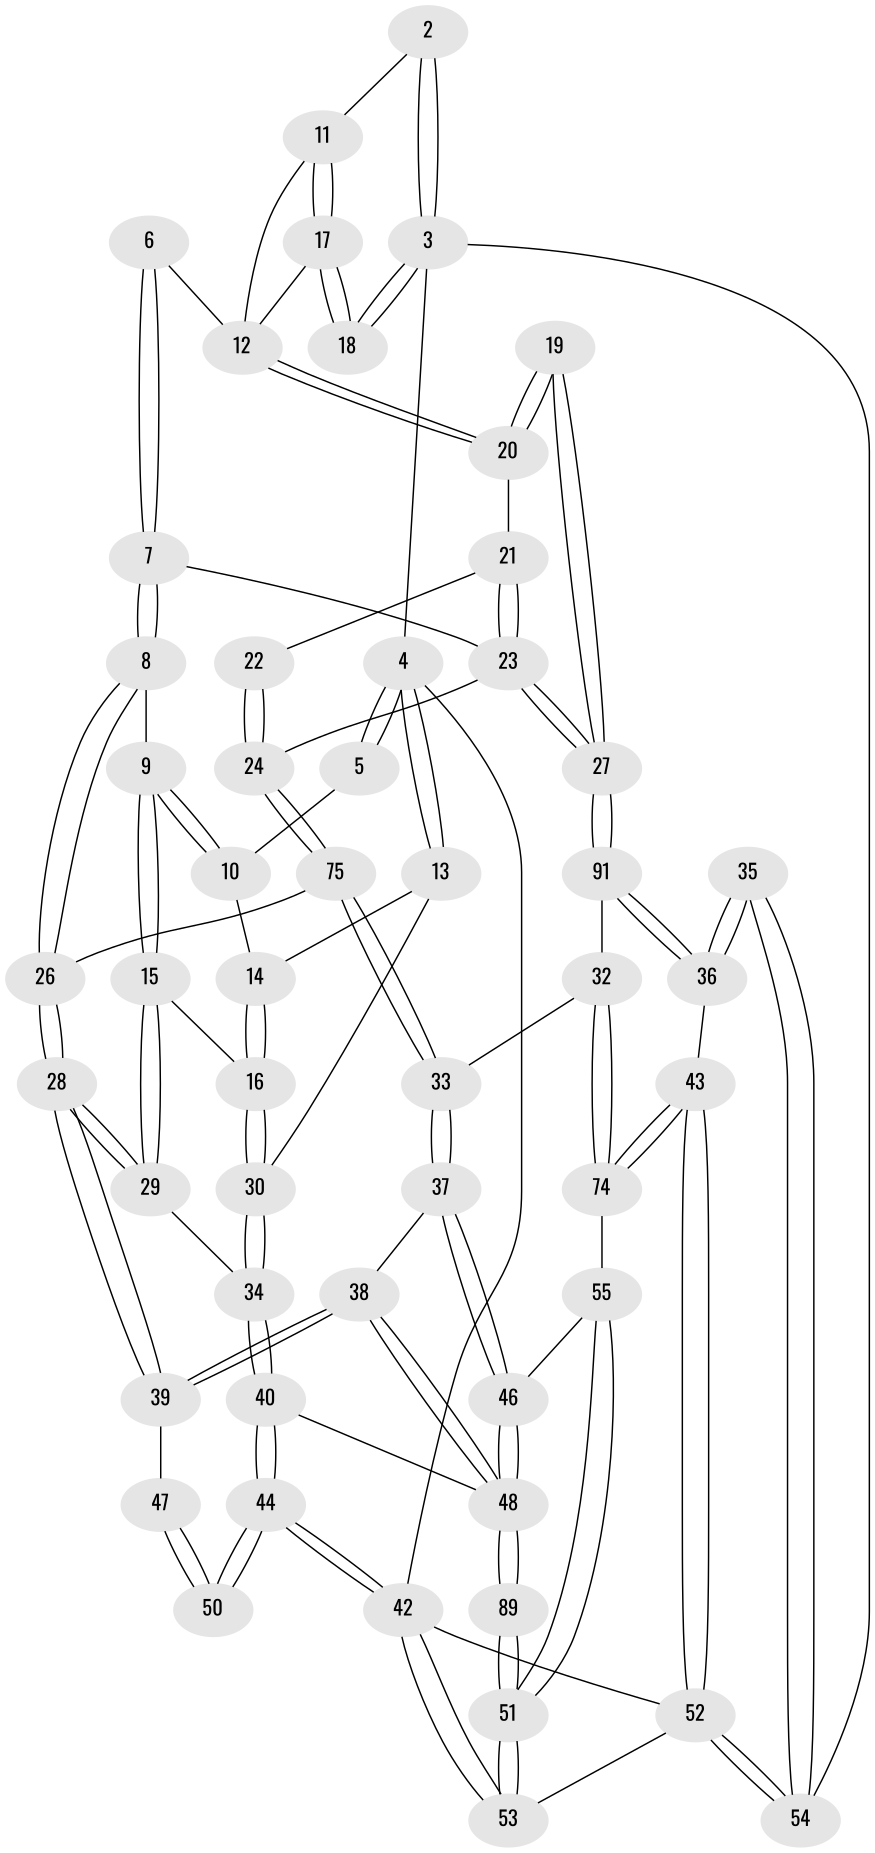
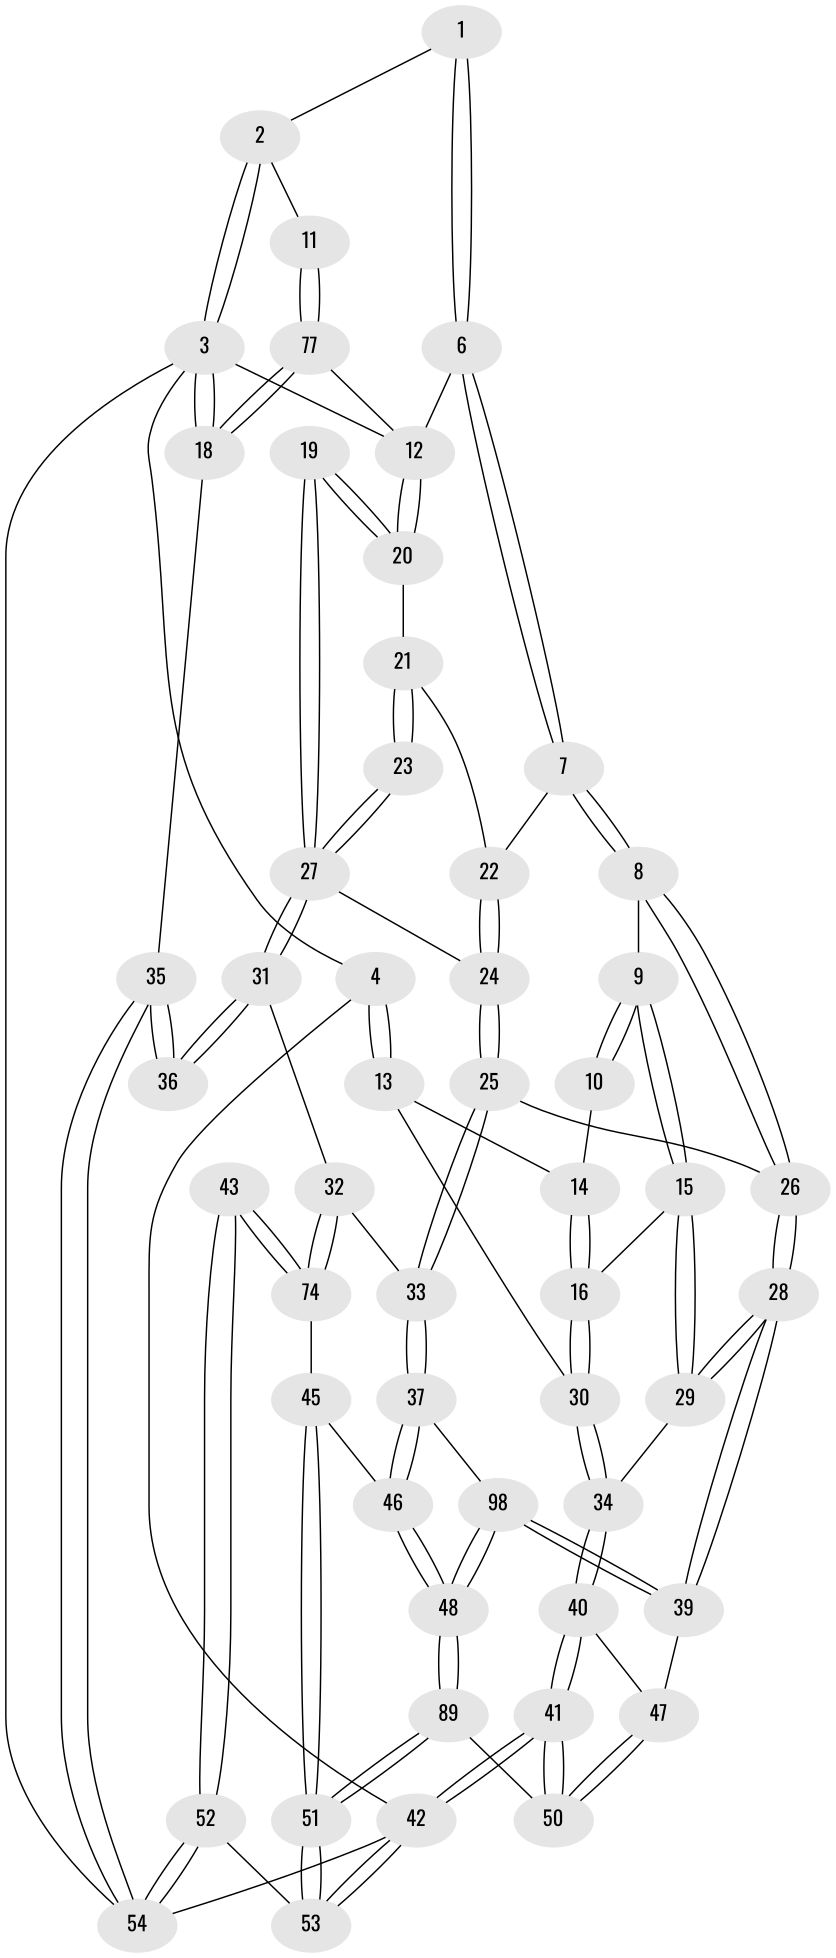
node "1": added
edge "11" -- "12": now "3" -- "12"
node "17": label "17" -> "77"
edge "7" -- "23": now "7" -- "22"
edge "18" -- "35": added
edge "23" -- "24": now "27" -- "24"
node "5": removed
node "75": label "75" -> "25"
node "91": label "91" -> "31"
edge "36" -- "43": removed
node "38": label "38" -> "98"
node "55": label "55" -> "45"
edge "40" -- "48": now "40" -- "47"
node "44": label "44" -> "41"
edge "42" -- "52": now "42" -- "54"
edge "89" -- "50": added
